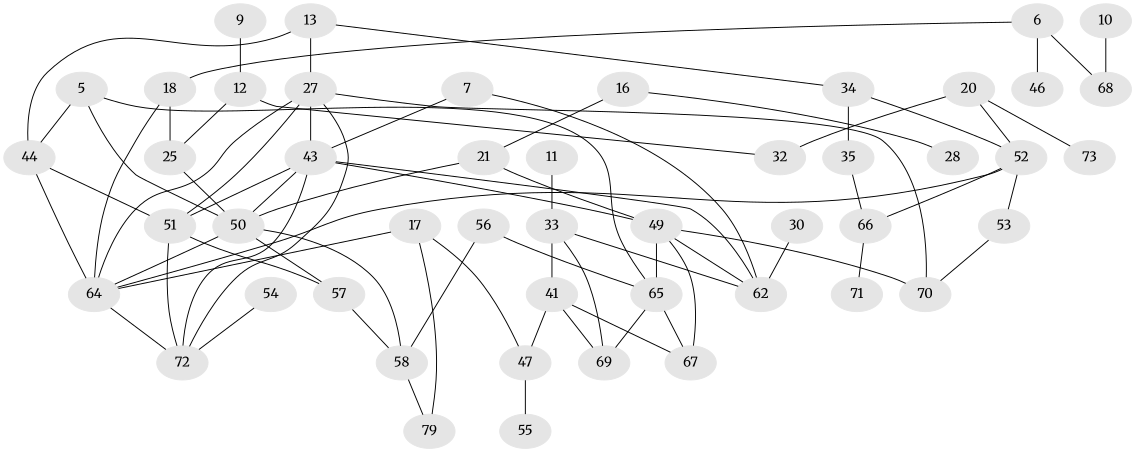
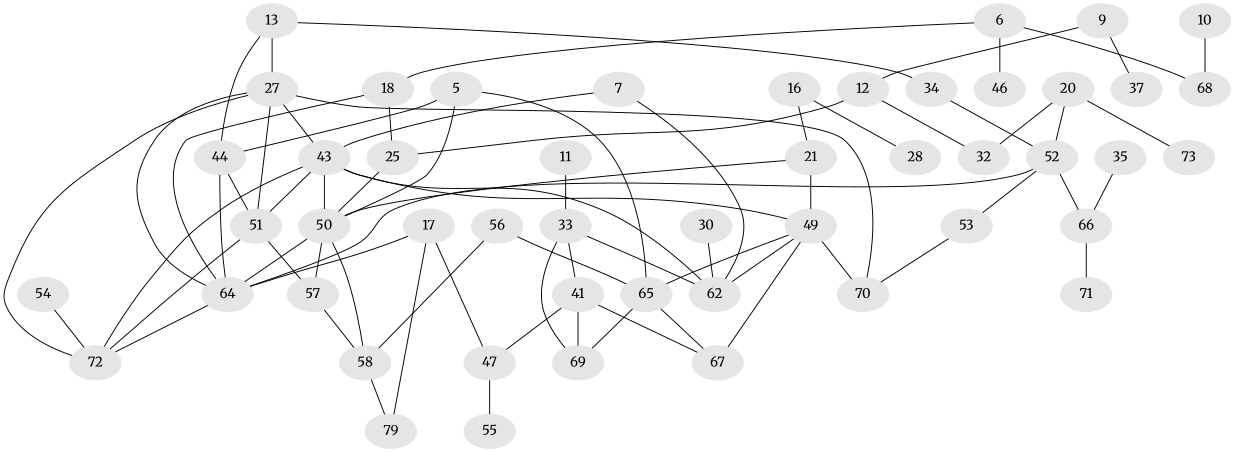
node "37": added
edge "34" -- "35": removed
